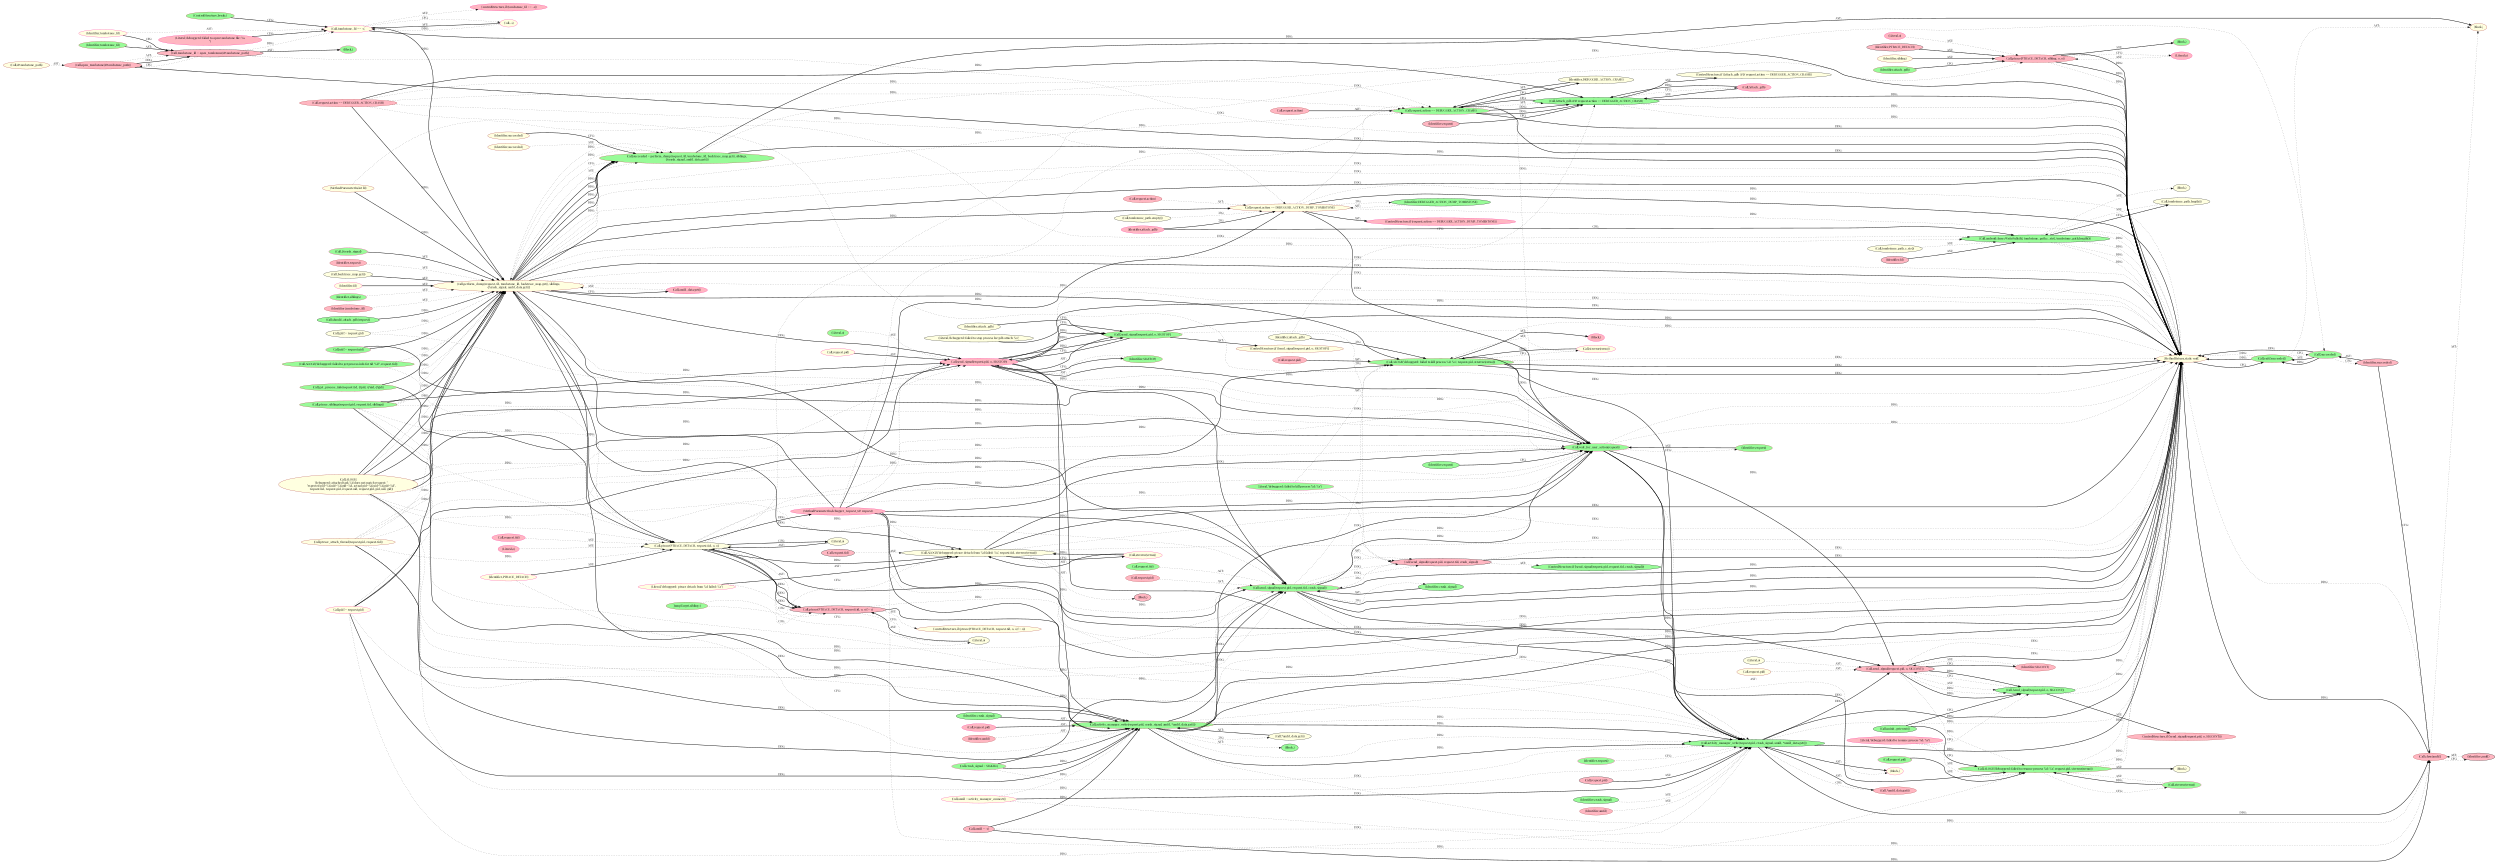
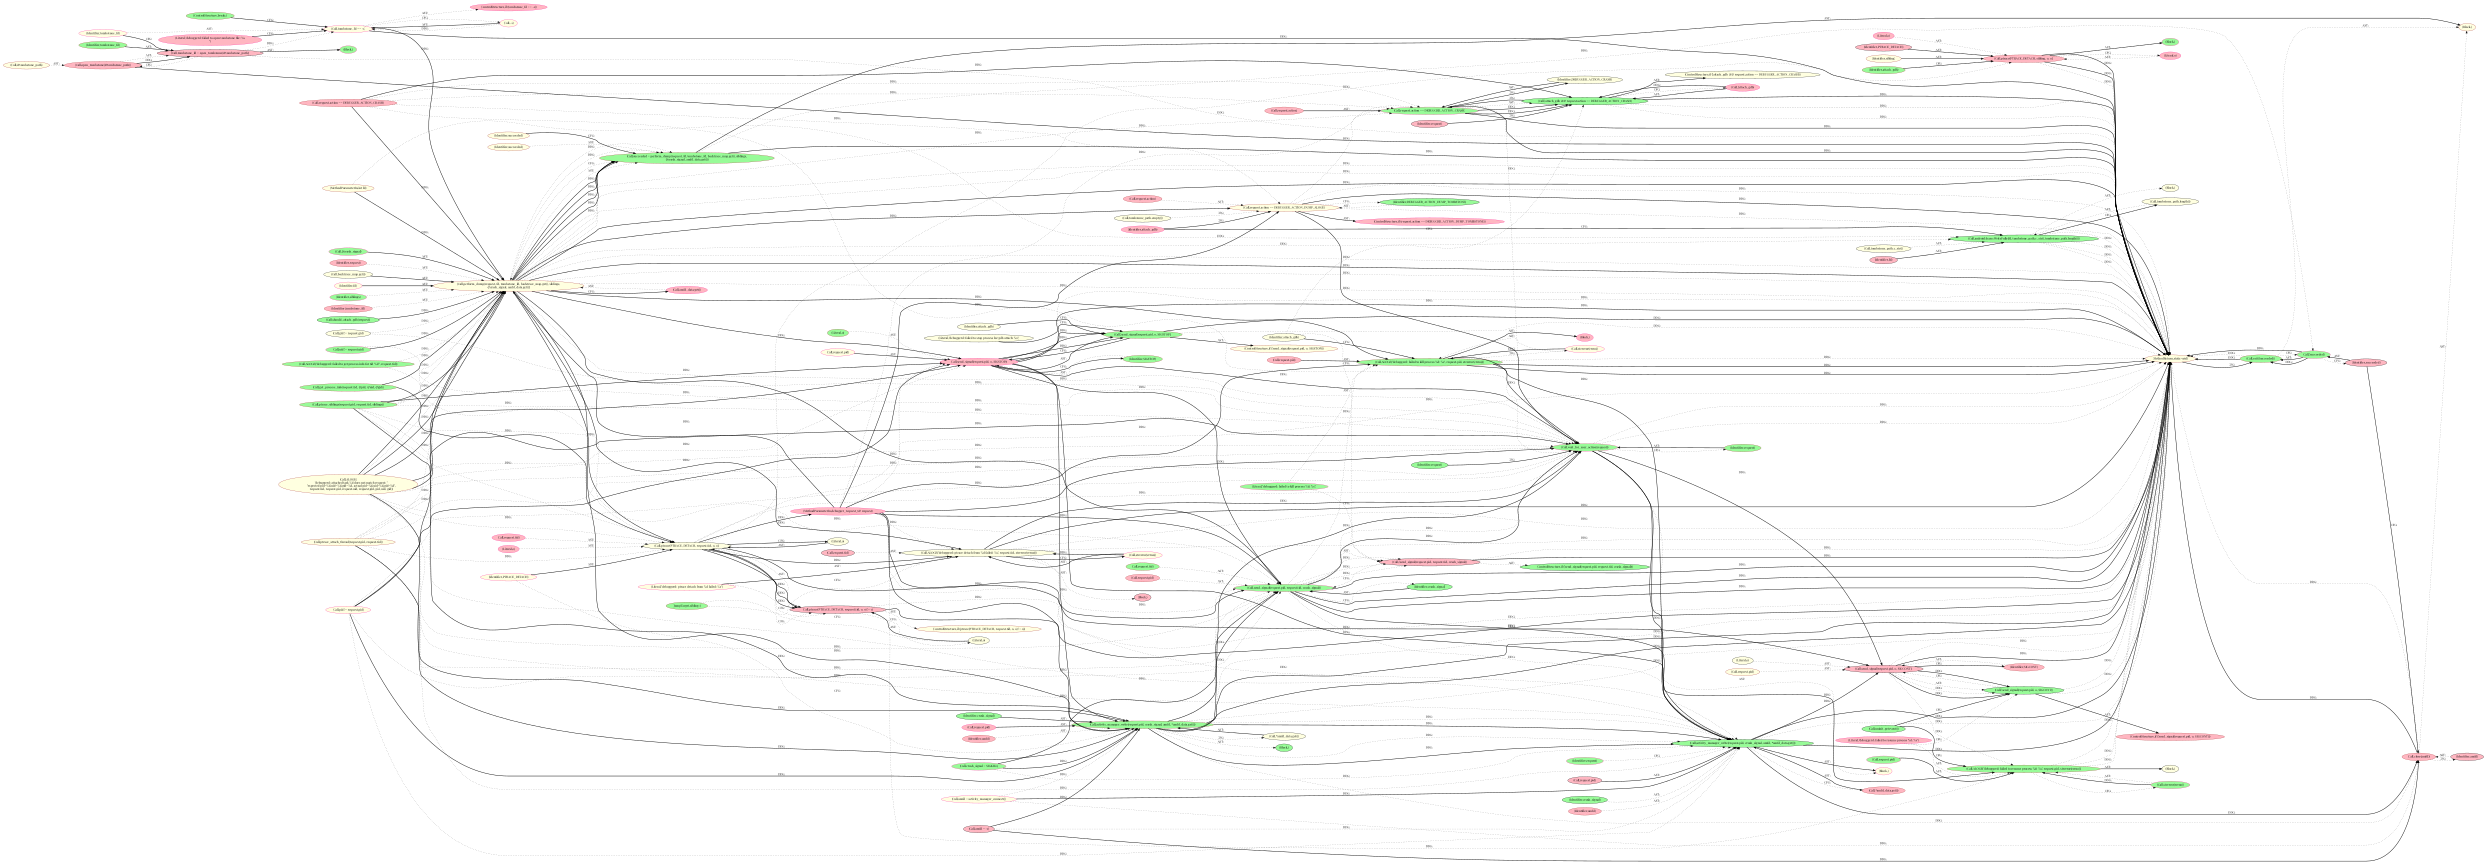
node "(Call,request.action == DEBUGGER_ACTION_DUMP_TOMBSTONE)": label "(Call,request.action == DEBUGGER_ACTION_DUMP_TOMBSTONE)" -> "(Call,request.action == DEBUGGER_ACTION_DUMP_ALOGE)"
edge "(Call,uid != request.uid)" -> "(Call,wait_for_user_action(request))": style bold -> dotted
